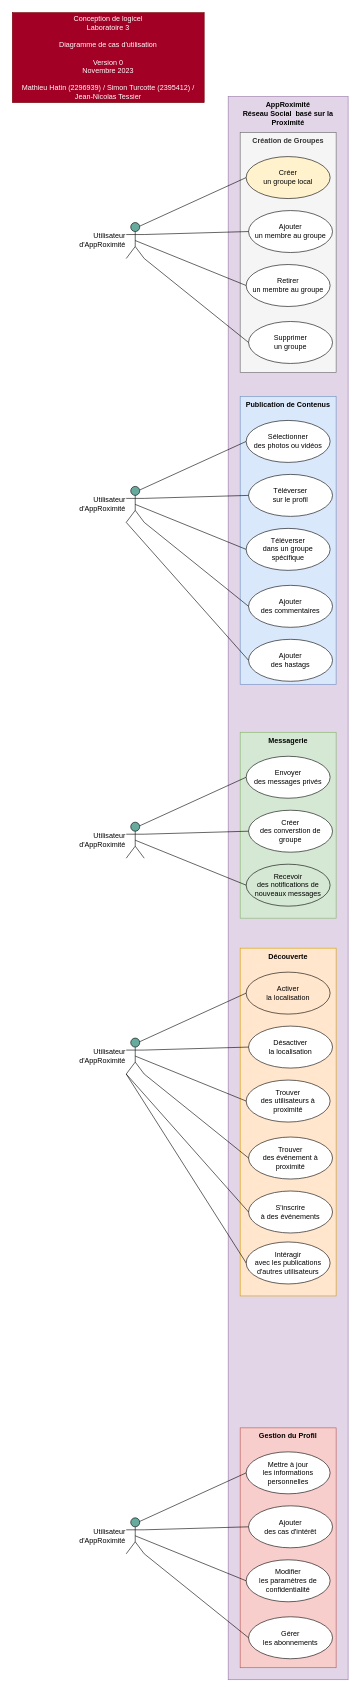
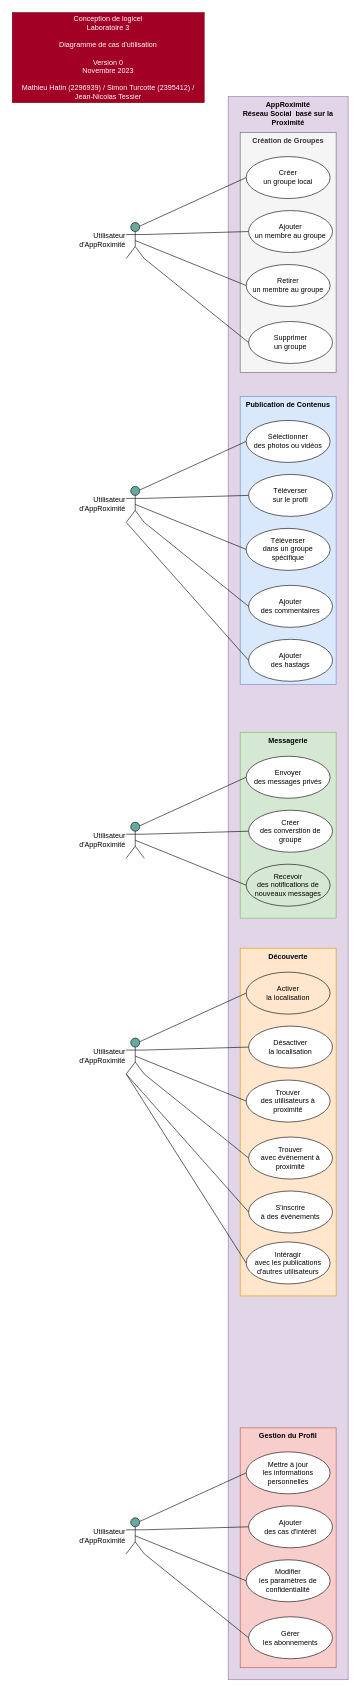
node "Créer un groupe local": fillcolor #fff2cc -> #ffffff
node "Trouverdes événement à proximité": label "Trouverdes événement à proximité" -> "Trouveravec événement à proximité"
